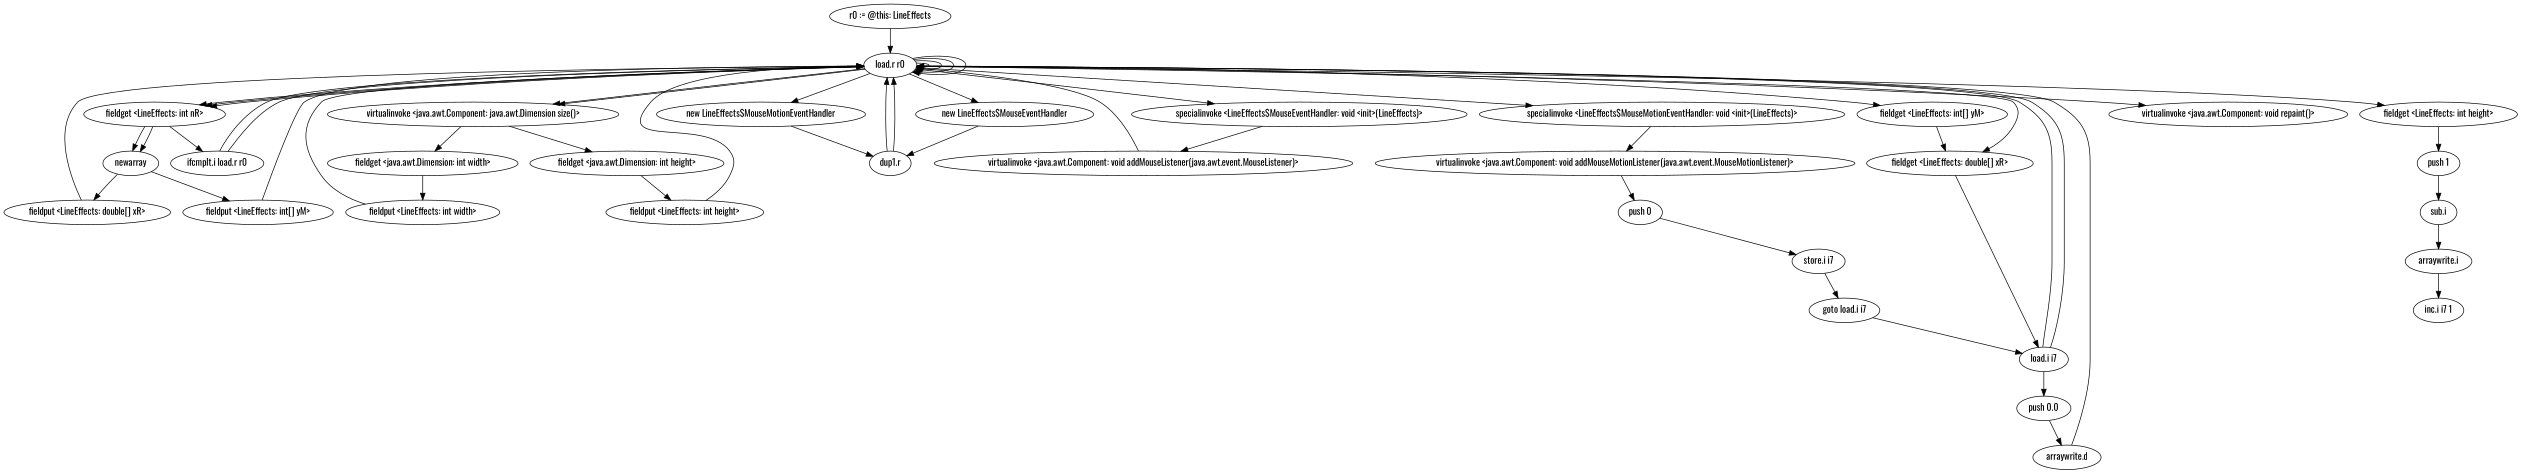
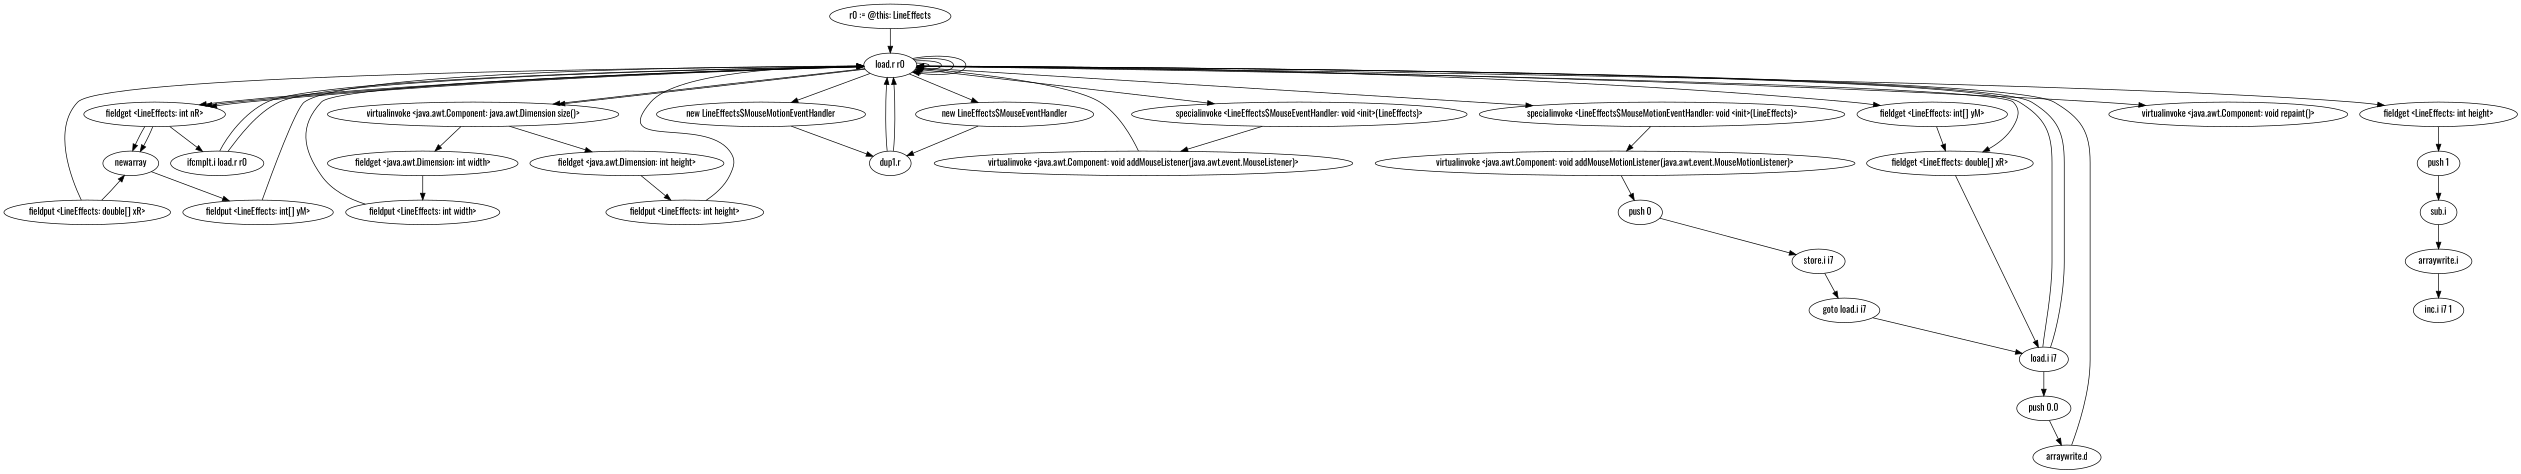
edge "newarray" -> "fieldput <LineEffects: double[] xR>": reversed
